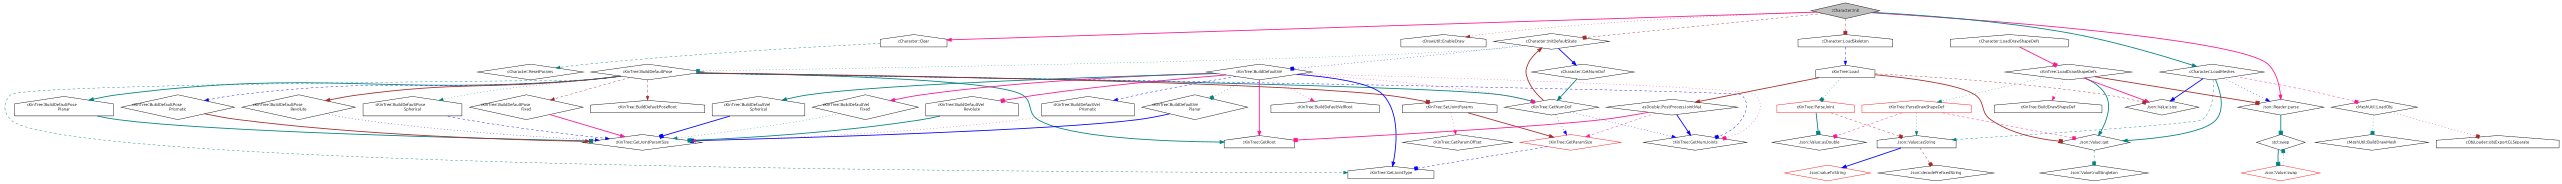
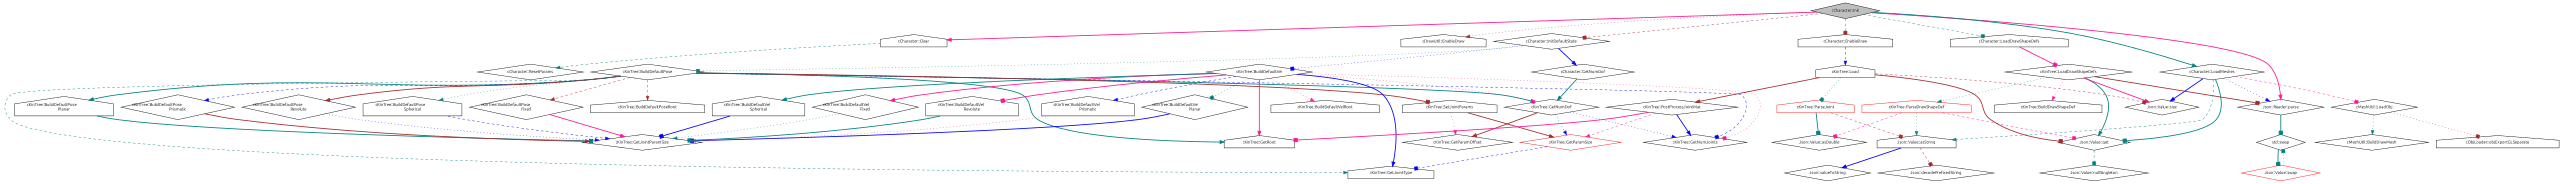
edge "cCharacter::Init" -> "cCharacter::LoadDrawShapeDefs": added
node "cCharacter::LoadSkeleton": label "cCharacter::LoadSkeleton" -> "cCharacter::EnableDraw"
edge "cKinTree::GetNumDof" -> "cCharacter::InitDefaultState": now "cKinTree::GetNumDof" -> "cKinTree::GetParamOffset"
node "asDouble::PostProcessJointMat": label "asDouble::PostProcessJointMat" -> "cKinTree::PostProcessJointMat"
edge "cMeshUtil::LoadObj" -> "cMeshUtil::BuildDrawMesh": arrowhead box -> normal
edge "cCharacter::LoadMeshes" -> "Json::Value::get": arrowhead normal -> box
node "Json::valueToString": color red -> black
